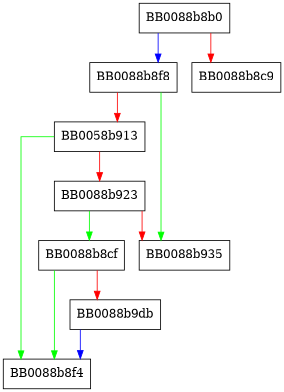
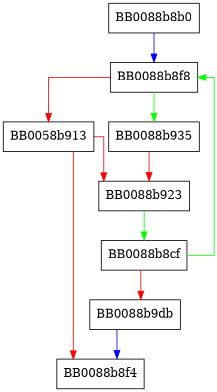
node "BB0088b8c9": removed
edge "BB0088b923" -> "BB0088b935": reversed
edge "BB0058b913" -> "BB0088b8f4": color green -> red
edge "BB0088b8cf" -> "BB0088b8f4": now "BB0088b8cf" -> "BB0088b8f8"
